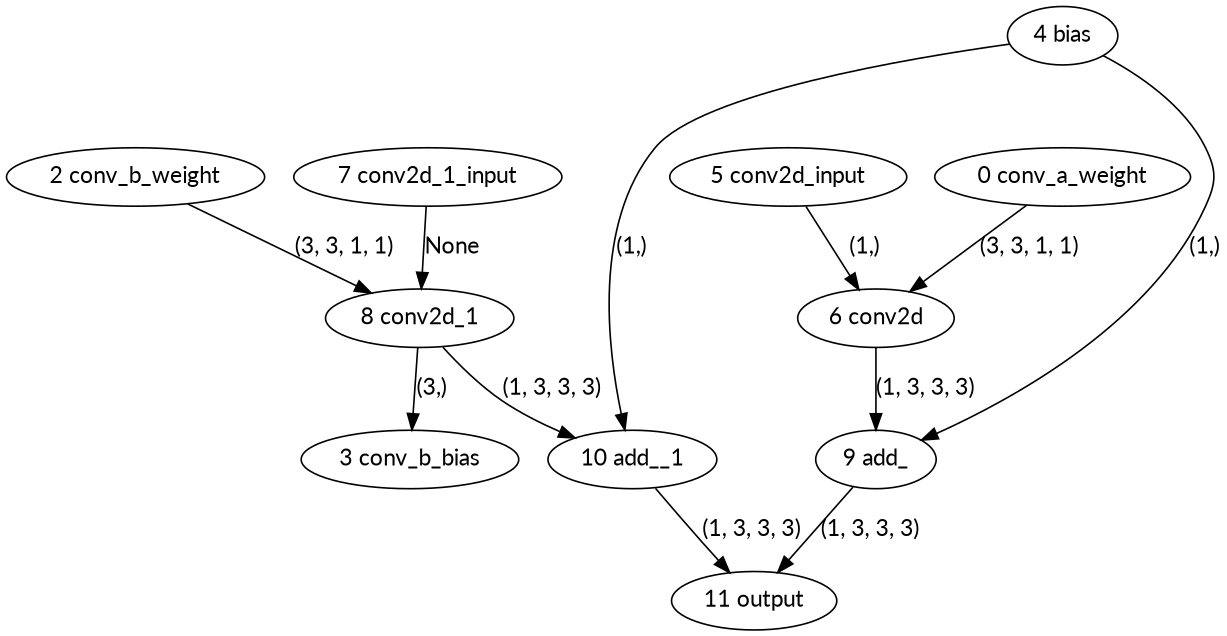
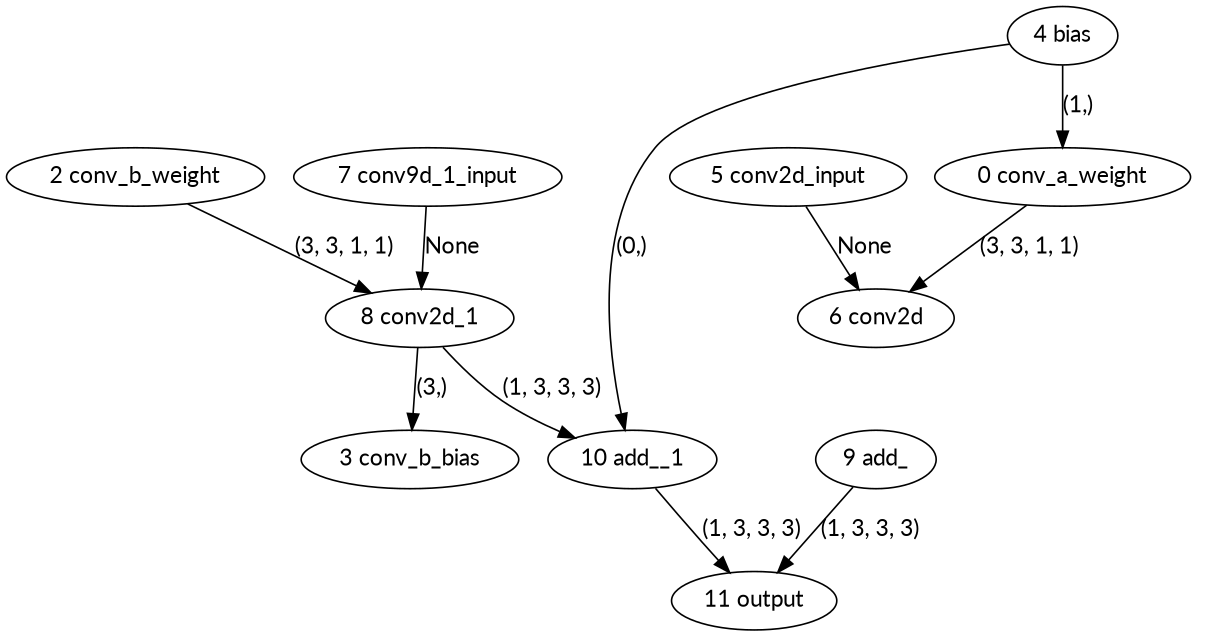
node "7 conv2d_1_input": label "7 conv2d_1_input" -> "7 conv9d_1_input"
edge "4 bias" -> "10 add__1": label "(1,)" -> "(0,)"
edge "5 conv2d_input" -> "6 conv2d": label "(1,)" -> "None"
edge "4 bias" -> "9 add_": now "4 bias" -> "0 conv_a_weight"
edge "6 conv2d" -> "9 add_": removed, label "(1, 3, 3, 3)"
